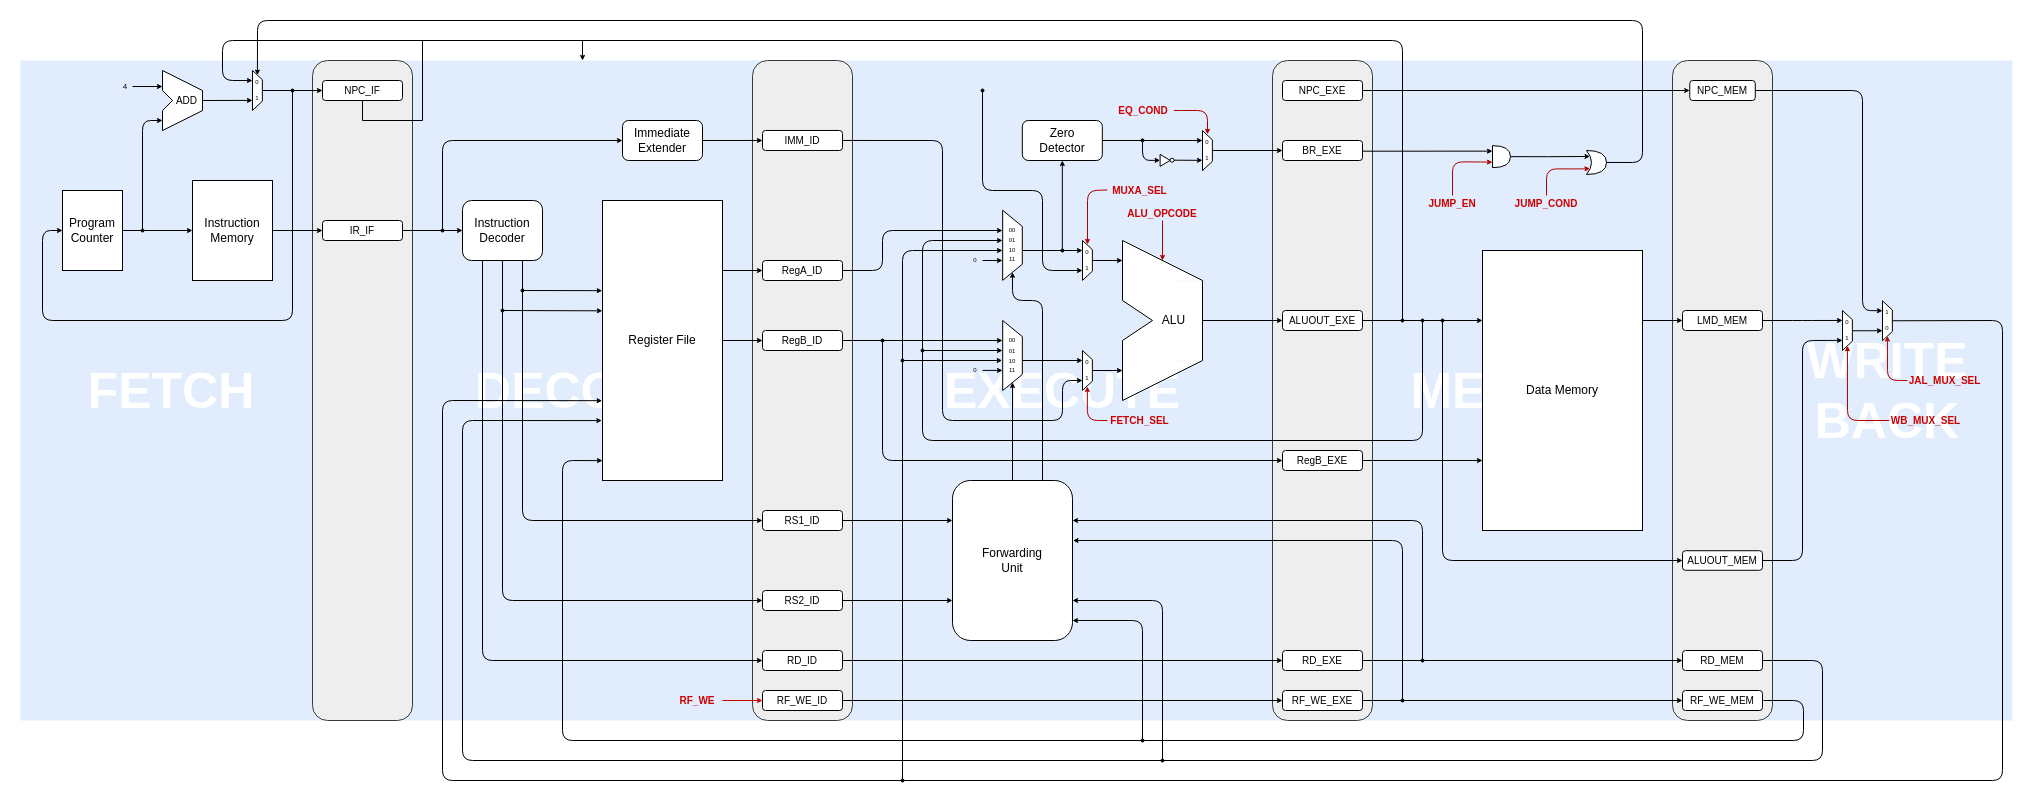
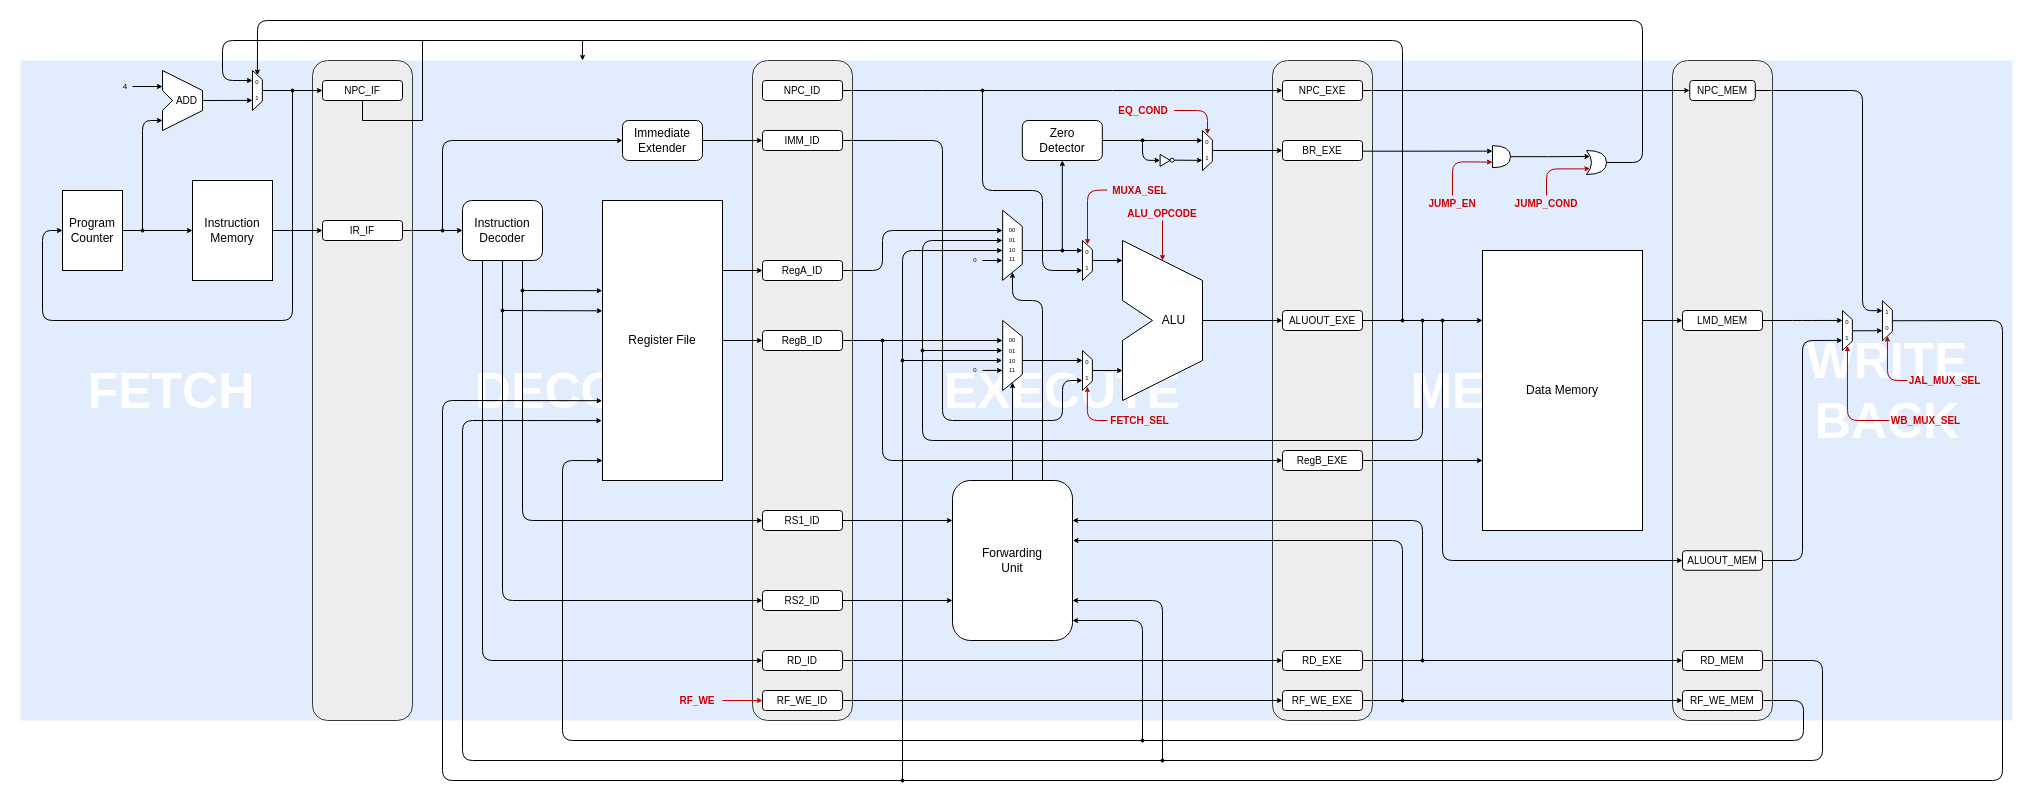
node "NPC_ID": added
edge "NPC_ID" -> "NPC_EXE": added
